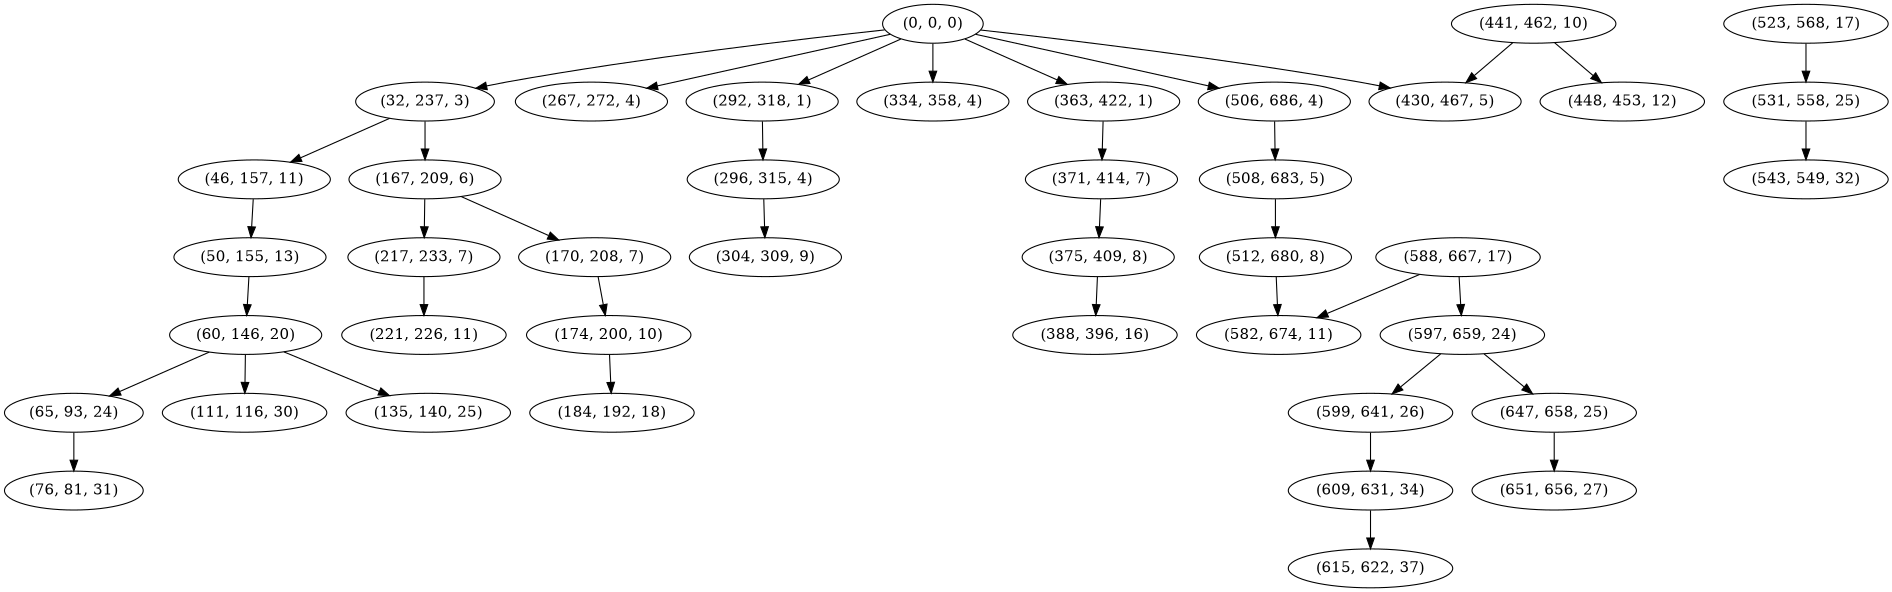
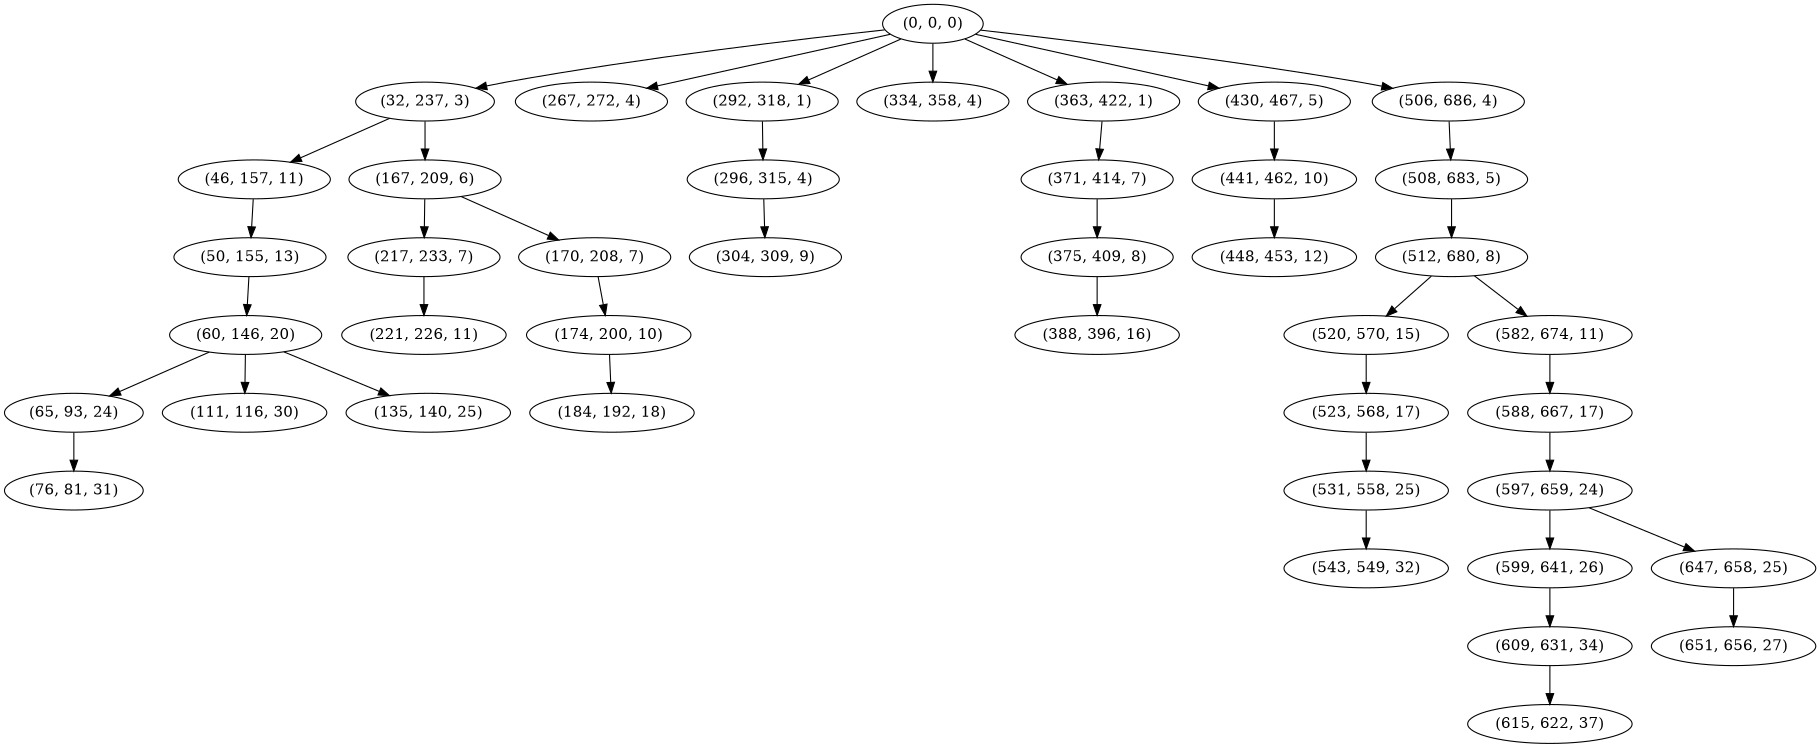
edge "(441, 462, 10)" -> "(430, 467, 5)": reversed
edge "(588, 667, 17)" -> "(582, 674, 11)": reversed
node "(520, 570, 15)": added
